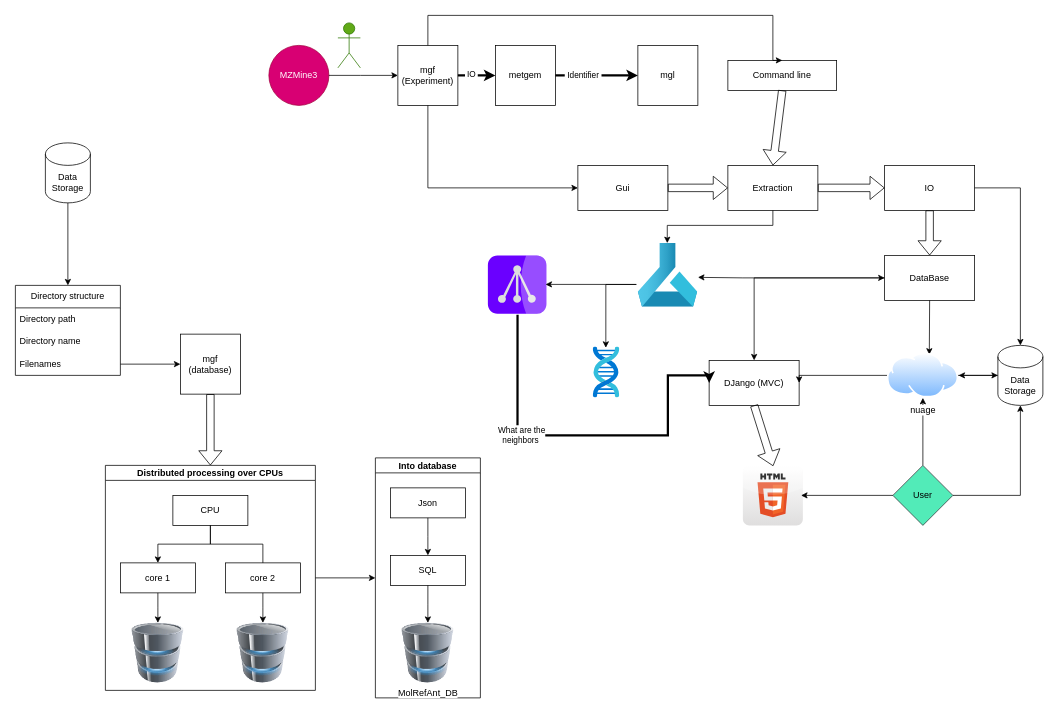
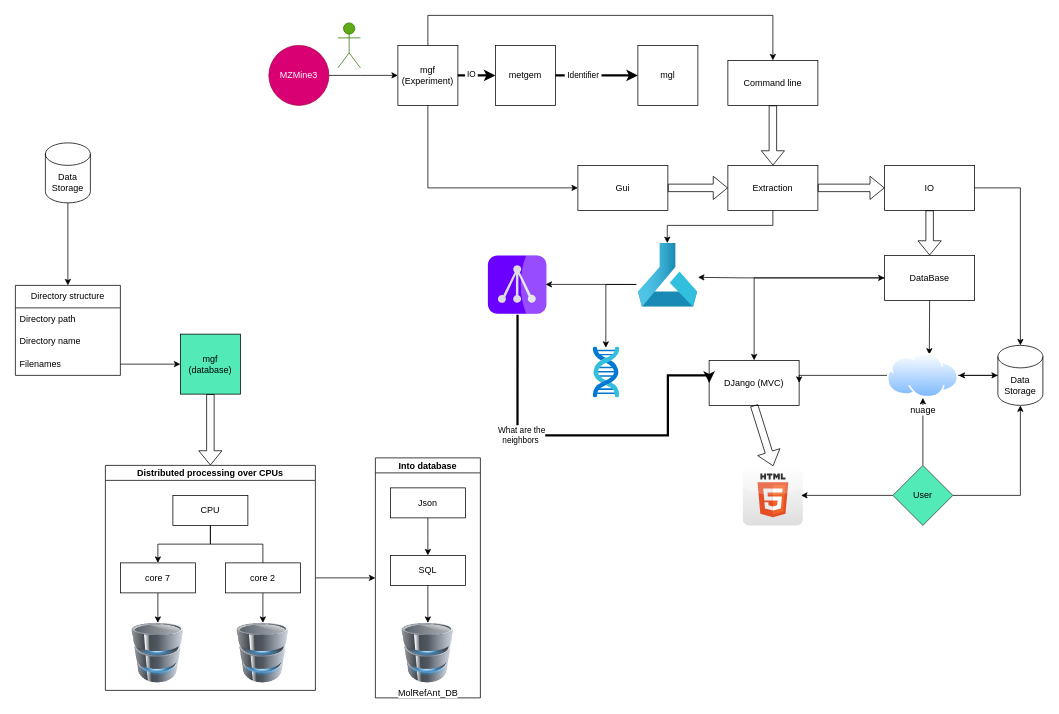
node "Command line": size 109x30 -> 90x45
node "mgf (database)": fillcolor #ffffff -> #52ebb8
node "core 1": label "core 1" -> "core 7"
